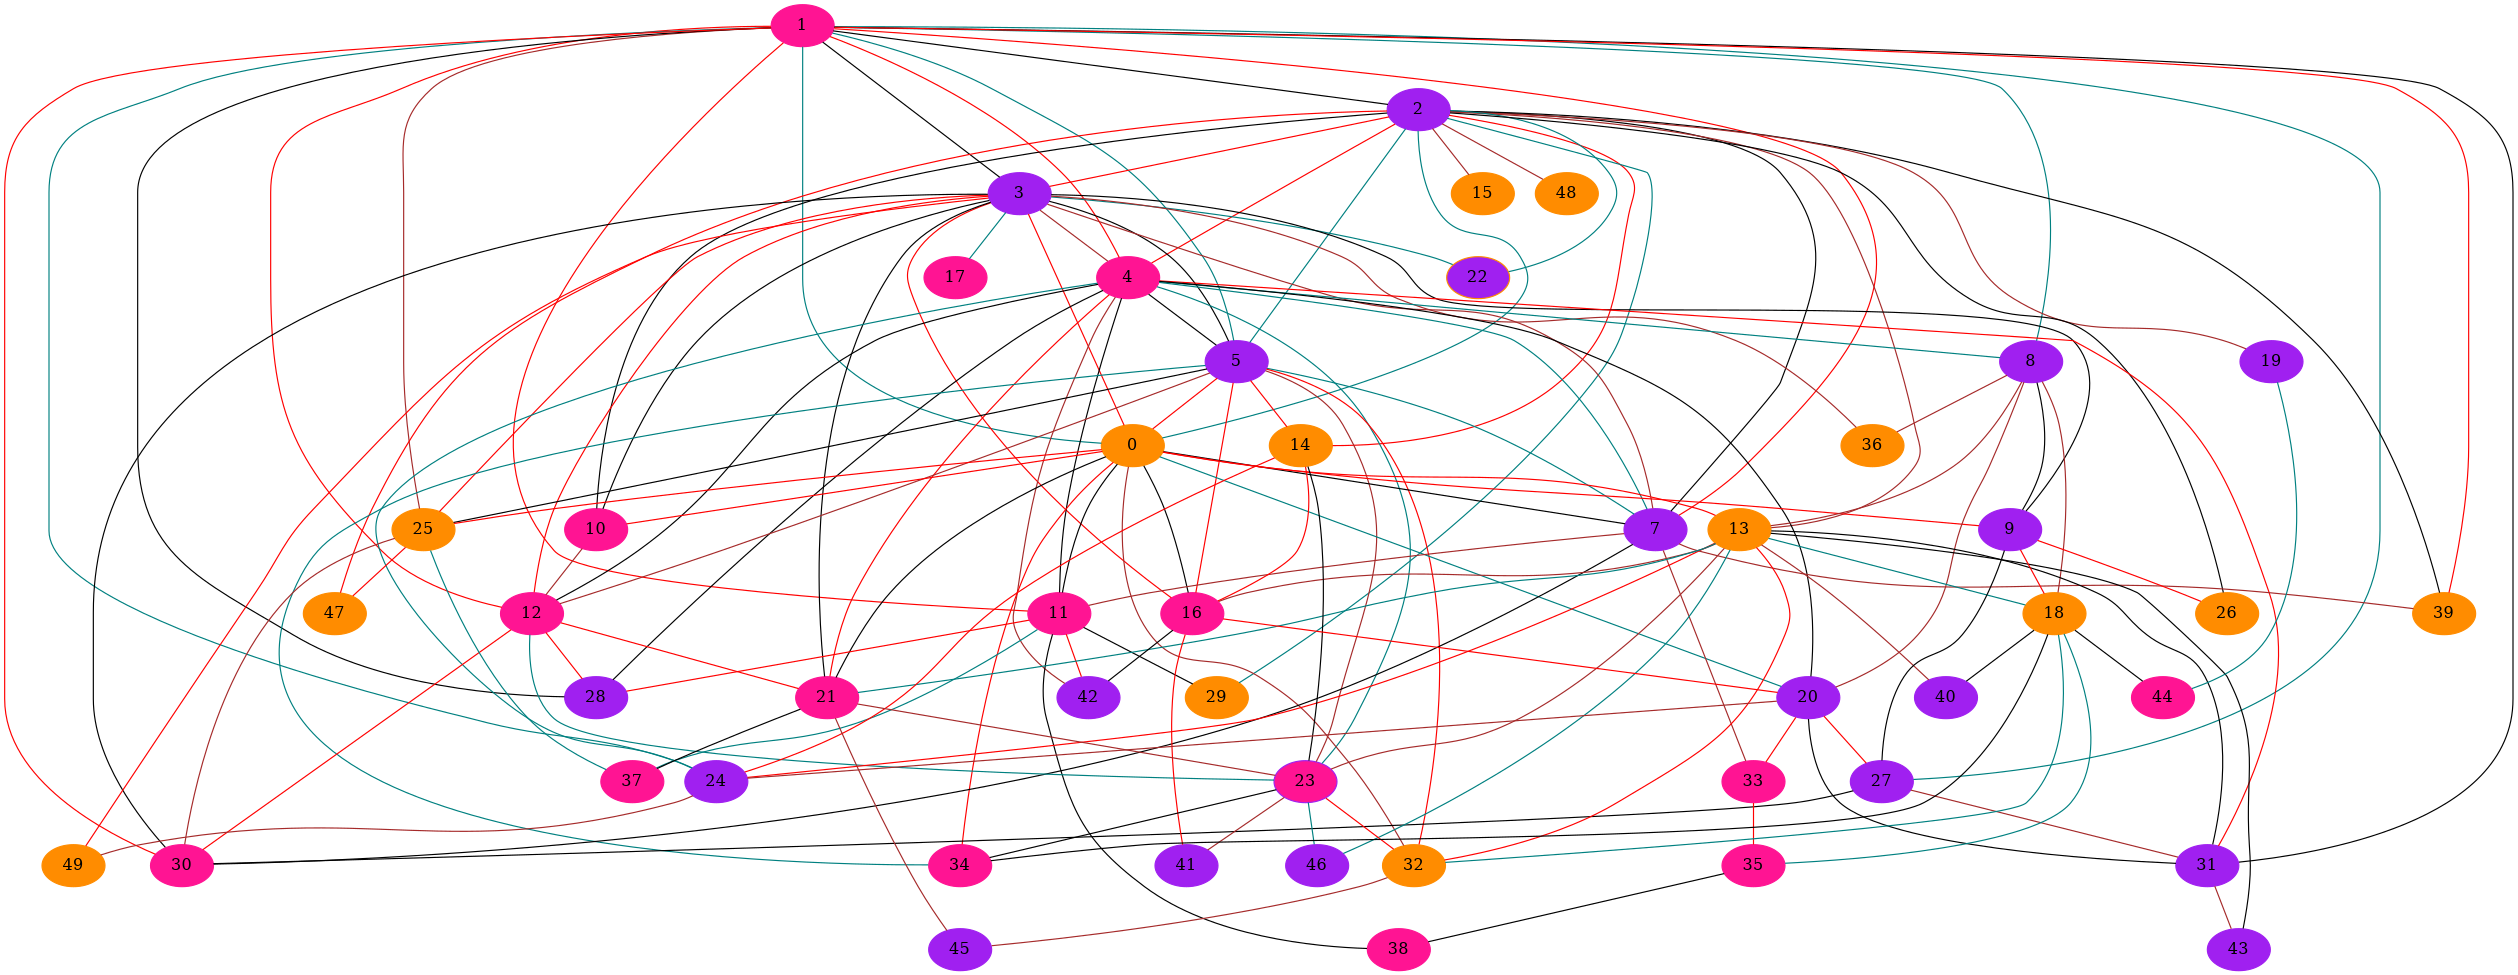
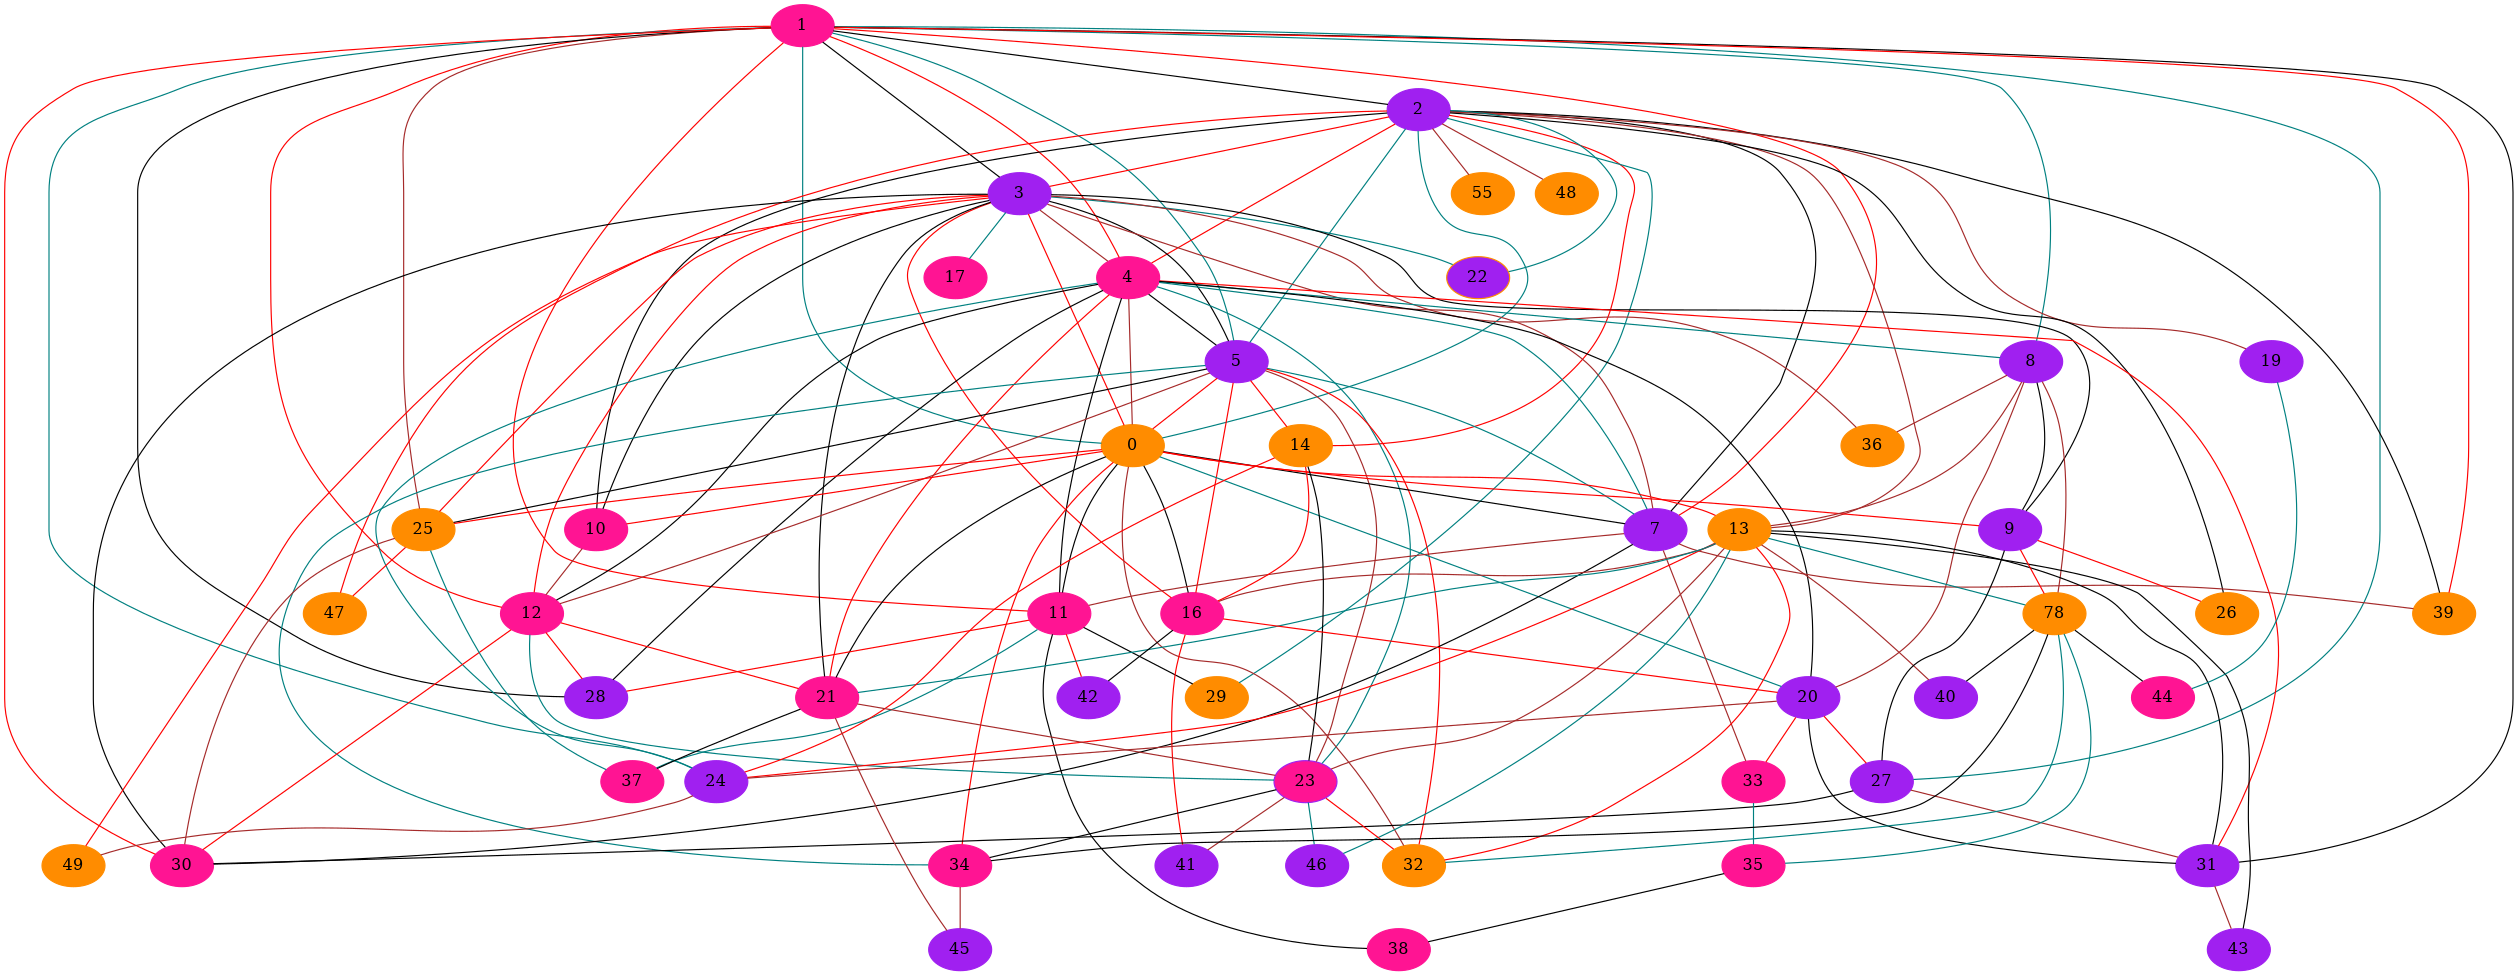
node "15": label "15" -> "55"
edge "4" -- "42": now "4" -- "0"
node "18": label "18" -> "78"
edge "33" -- "35": color red -> teal
edge "32" -- "45": now "34" -- "45"
